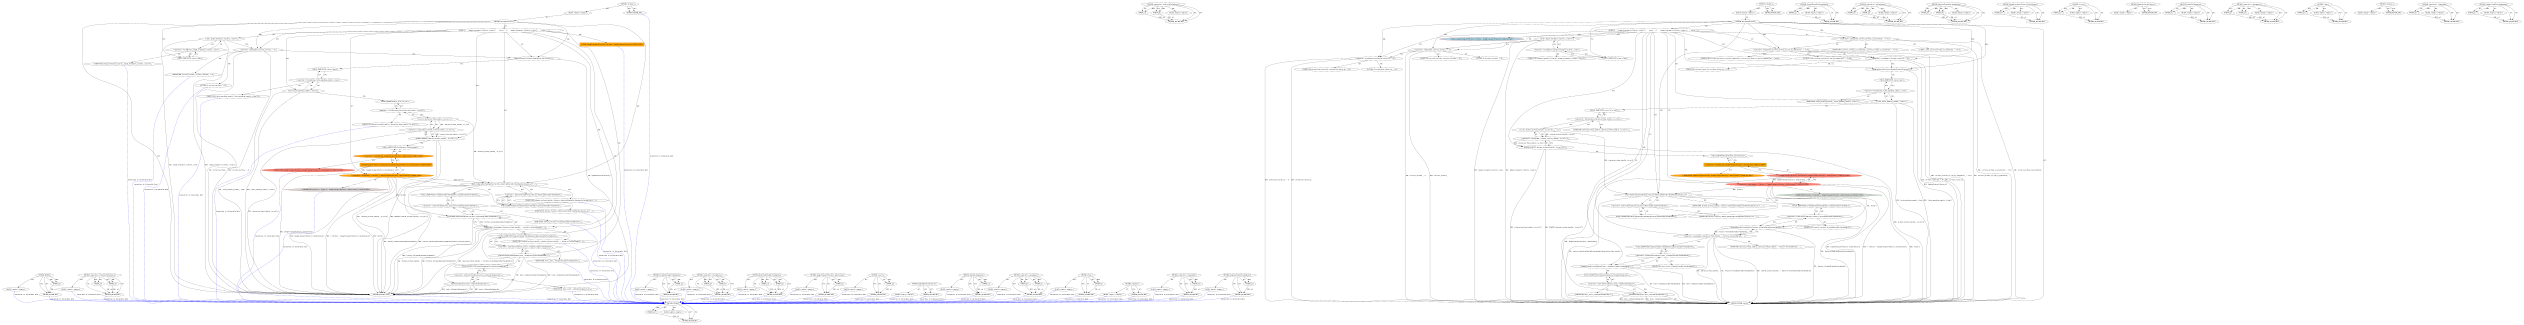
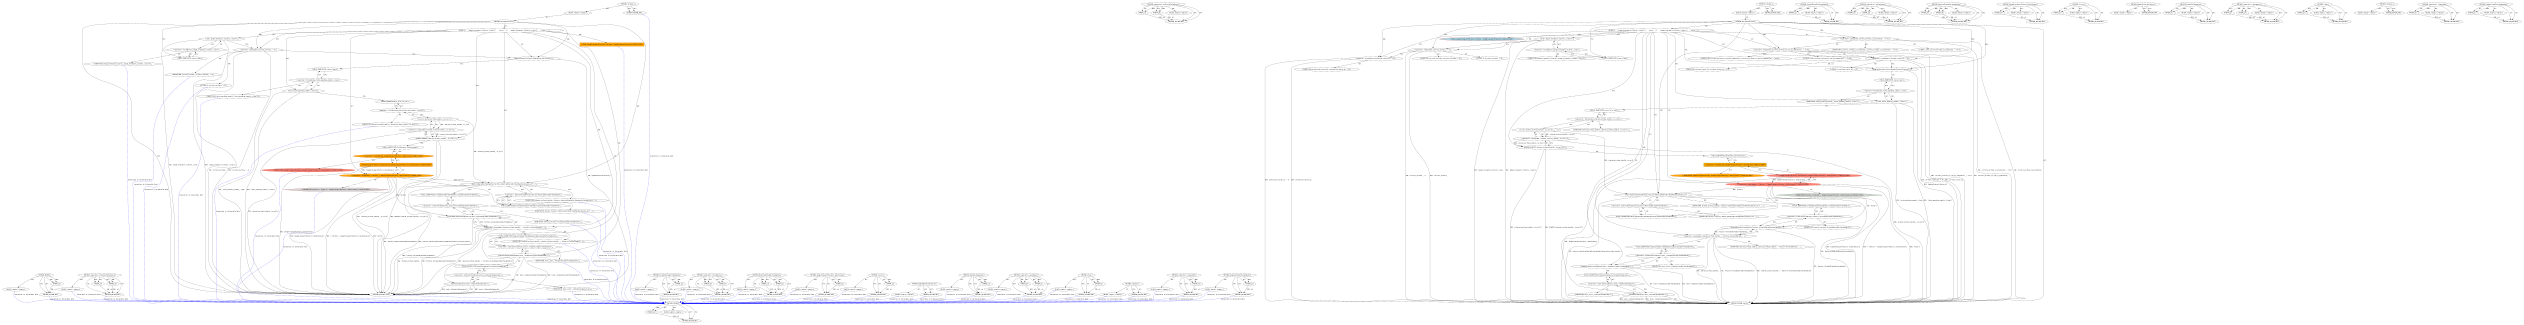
node "(LITERAL,0,protection_state_id_ = 0)": removed
node "(LITERAL,0,surface_route_id_ = 0)": added
